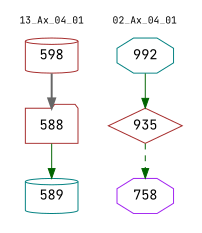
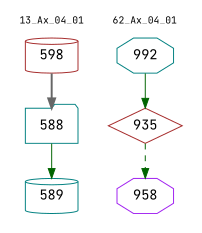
cluster "02_Ax_04_01": label "02_Ax_04_01" -> "62_Ax_04_01"
node "588": color brown -> teal
node "758": label "758" -> "958"
